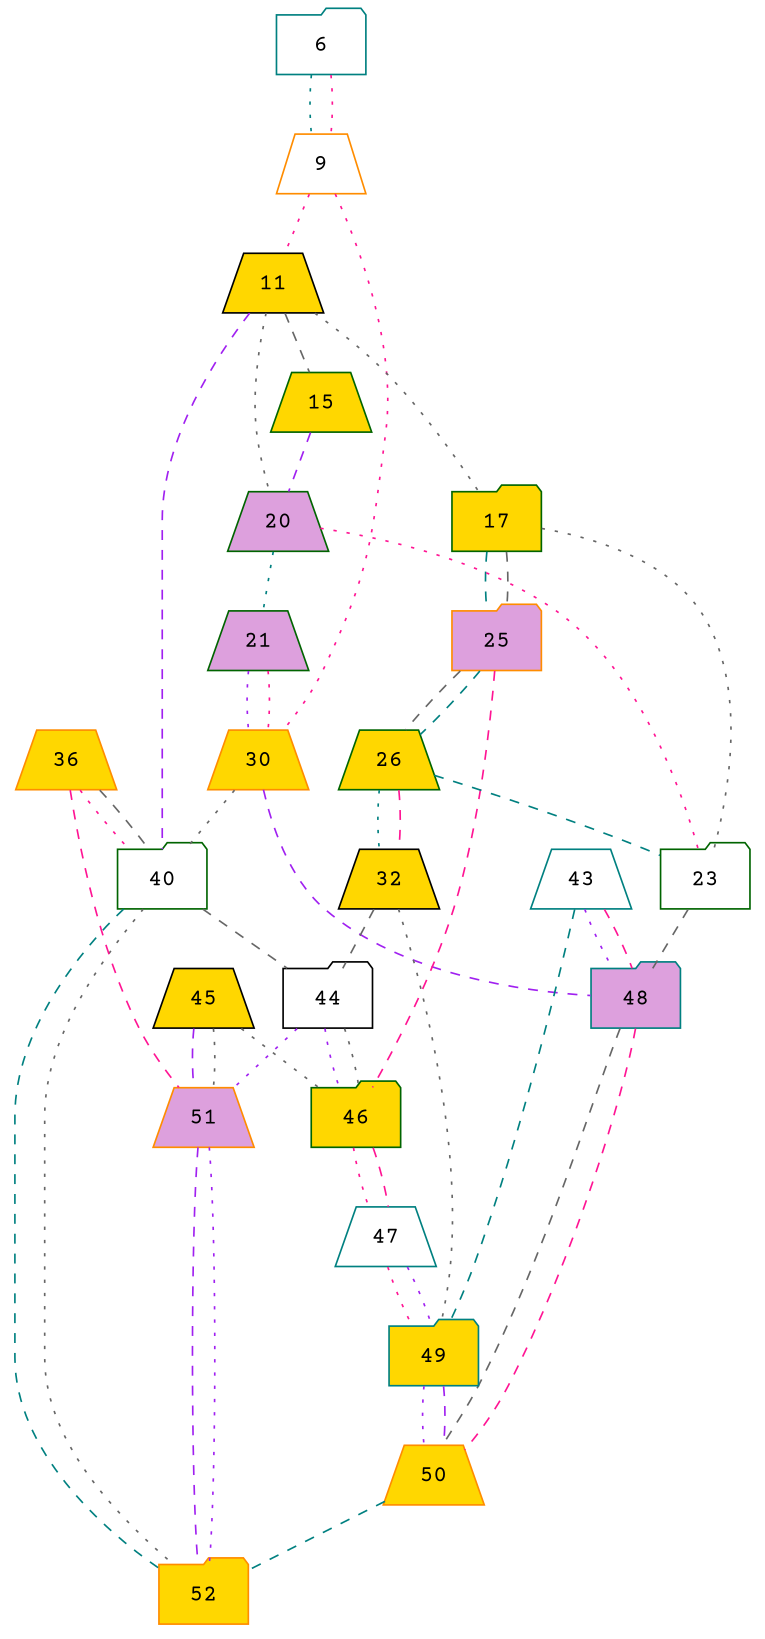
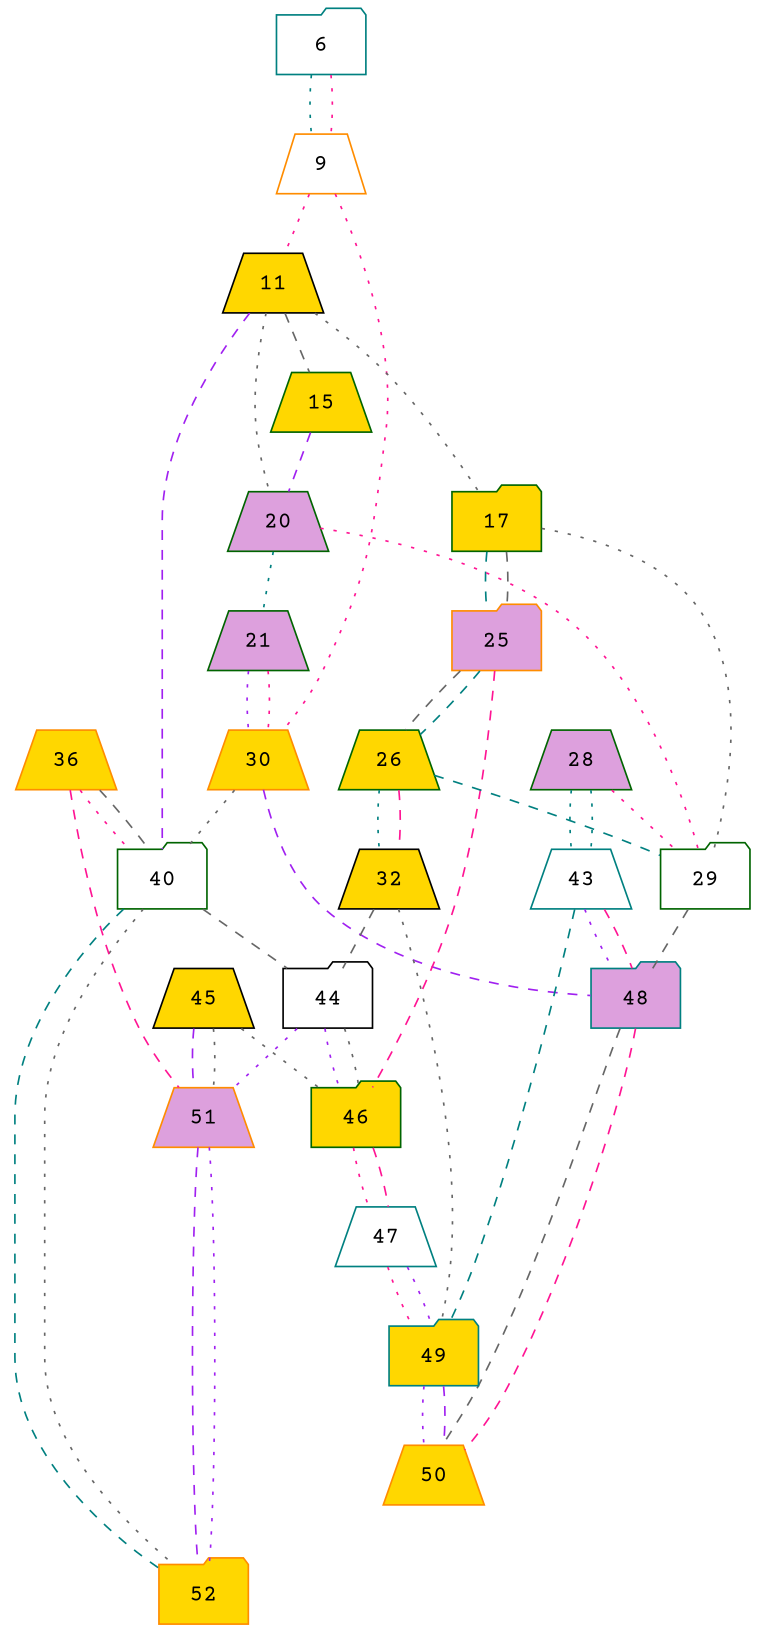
node "28": added
node "23": label "23" -> "29"
edge "50" -- "52": removed
